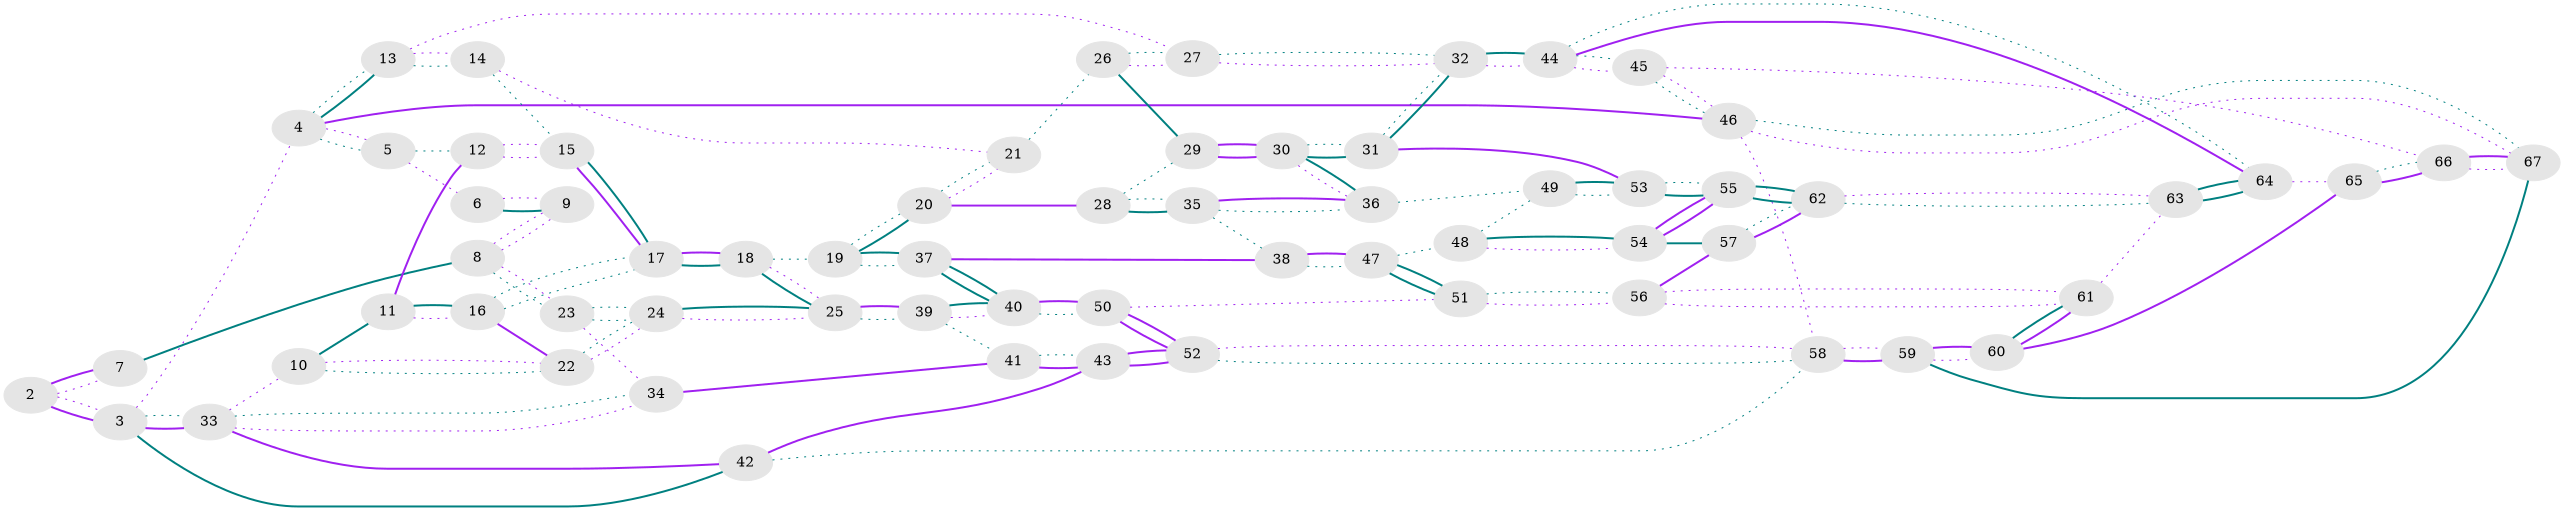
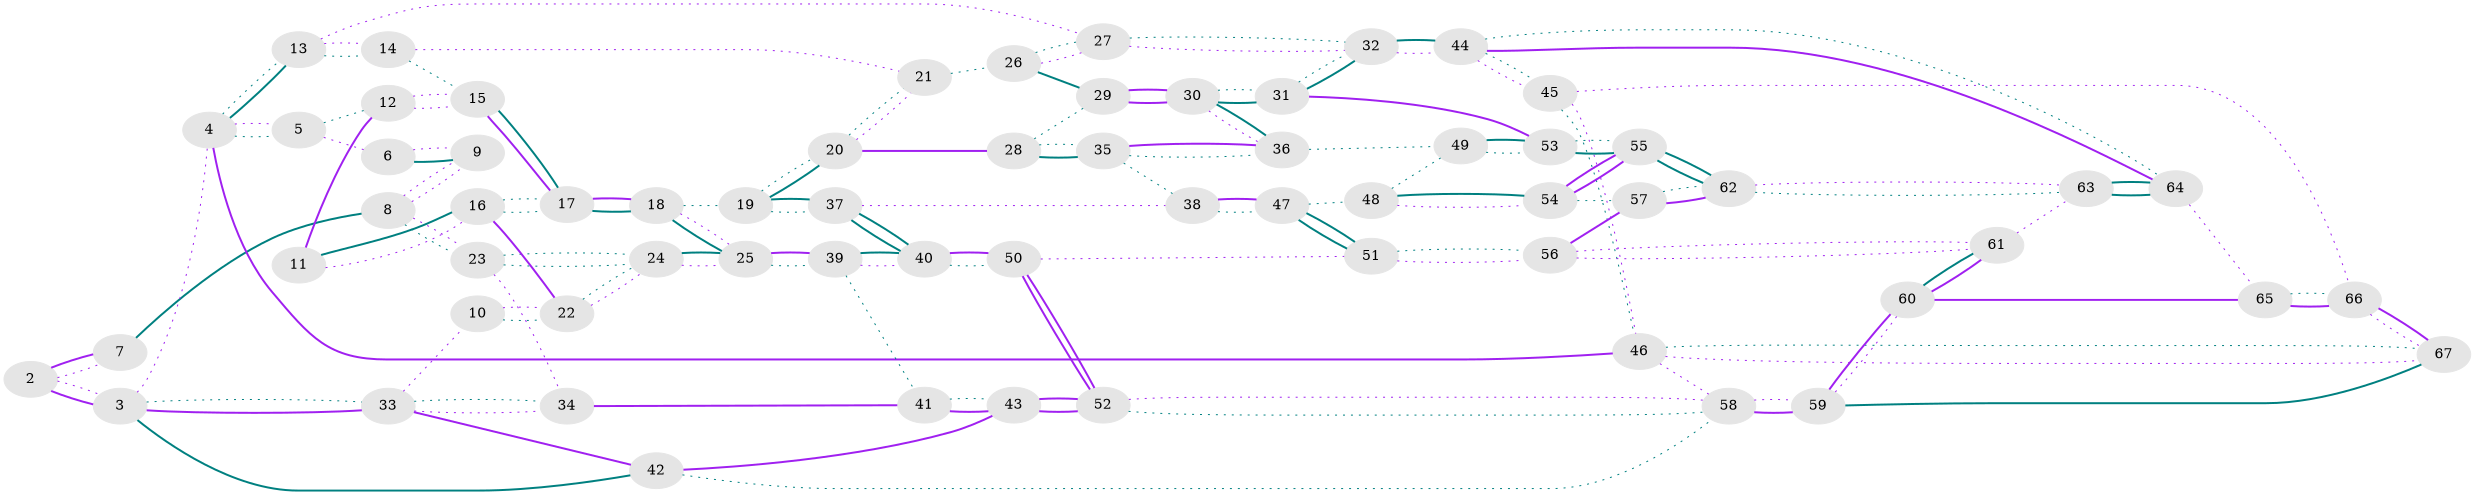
edge "54" -- "57": style bold -> dotted
edge "37" -- "38": style bold -> dotted
edge "11" -- "10": removed
